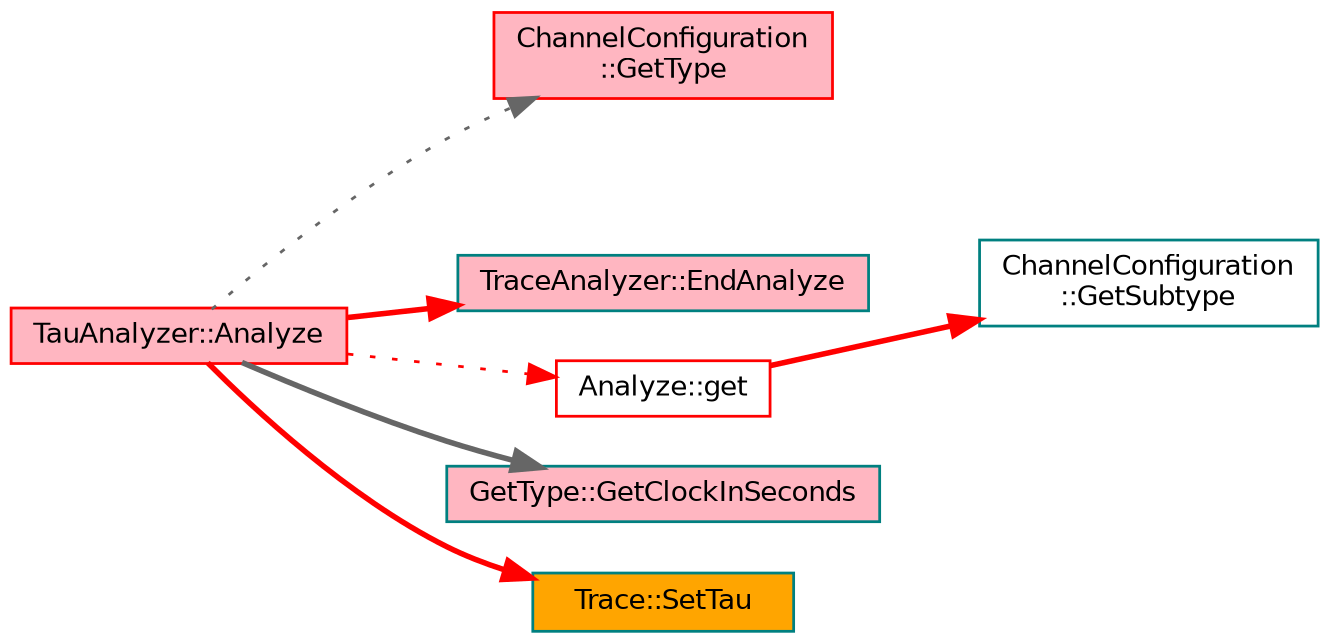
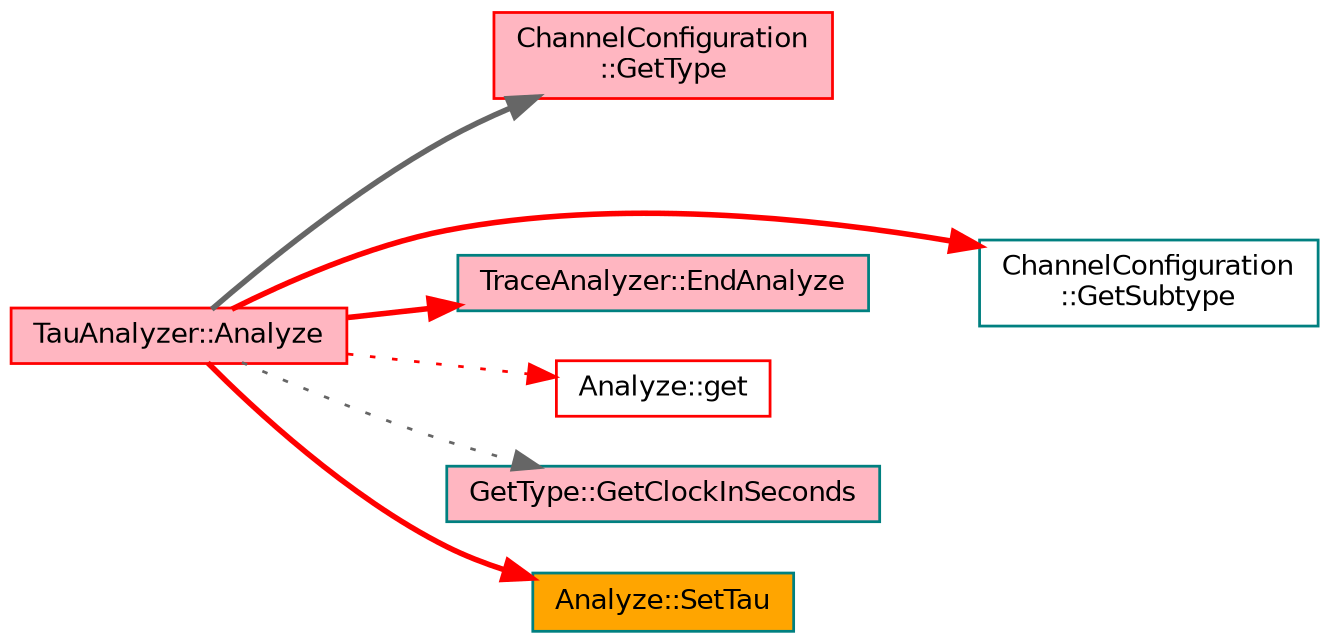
edge "TauAnalyzer::Analyze" -> "ChannelConfiguration ::GetType": style dotted -> bold
edge "Analyze::get" -> "ChannelConfiguration ::GetSubtype": now "TauAnalyzer::Analyze" -> "ChannelConfiguration ::GetSubtype"
edge "TauAnalyzer::Analyze" -> "GetType::GetClockInSeconds": style bold -> dotted
node "Trace::SetTau": label "Trace::SetTau" -> "Analyze::SetTau"
